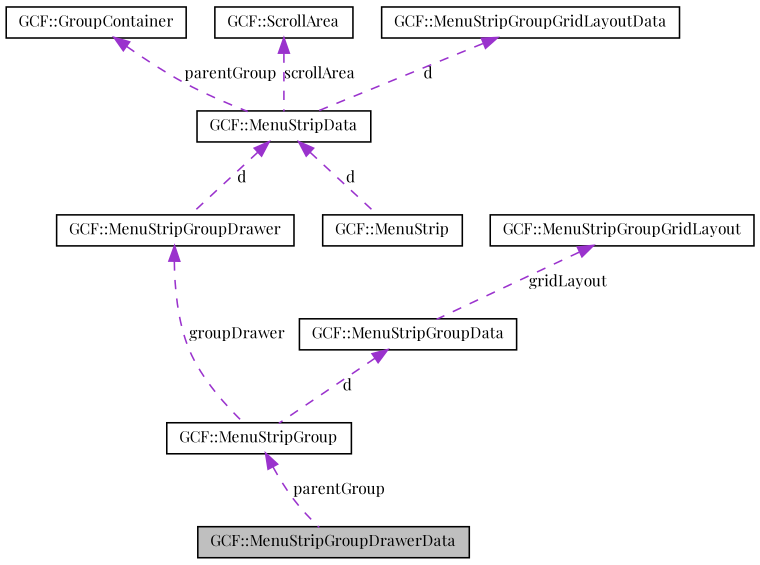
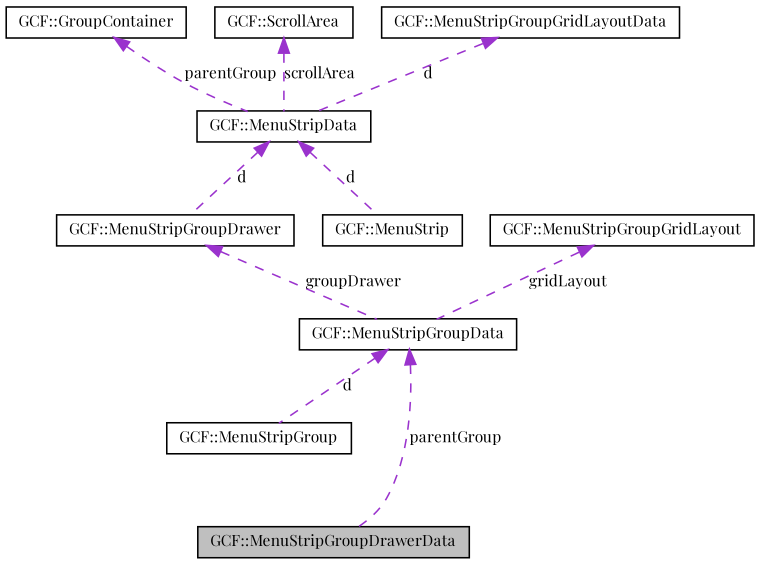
edge "GCF::MenuStripGroup" -> "GCF::MenuStripGroupDrawer": now "GCF::MenuStripGroupData" -> "GCF::MenuStripGroupDrawer"
edge "GCF::MenuStripGroupDrawerData" -> "GCF::MenuStripGroup": now "GCF::MenuStripGroupDrawerData" -> "GCF::MenuStripGroupData"
